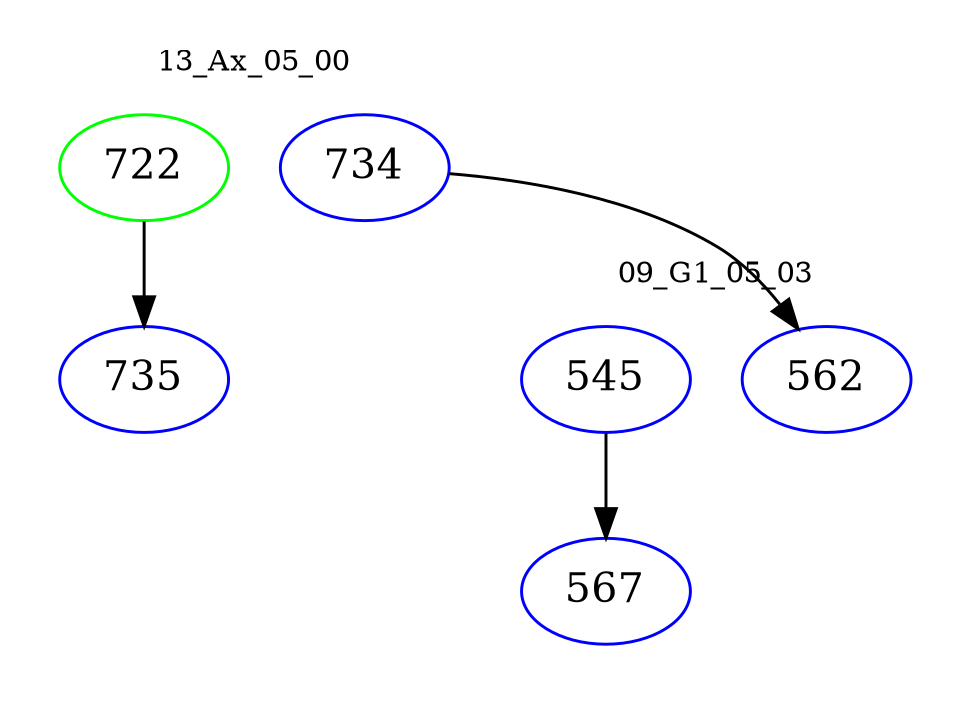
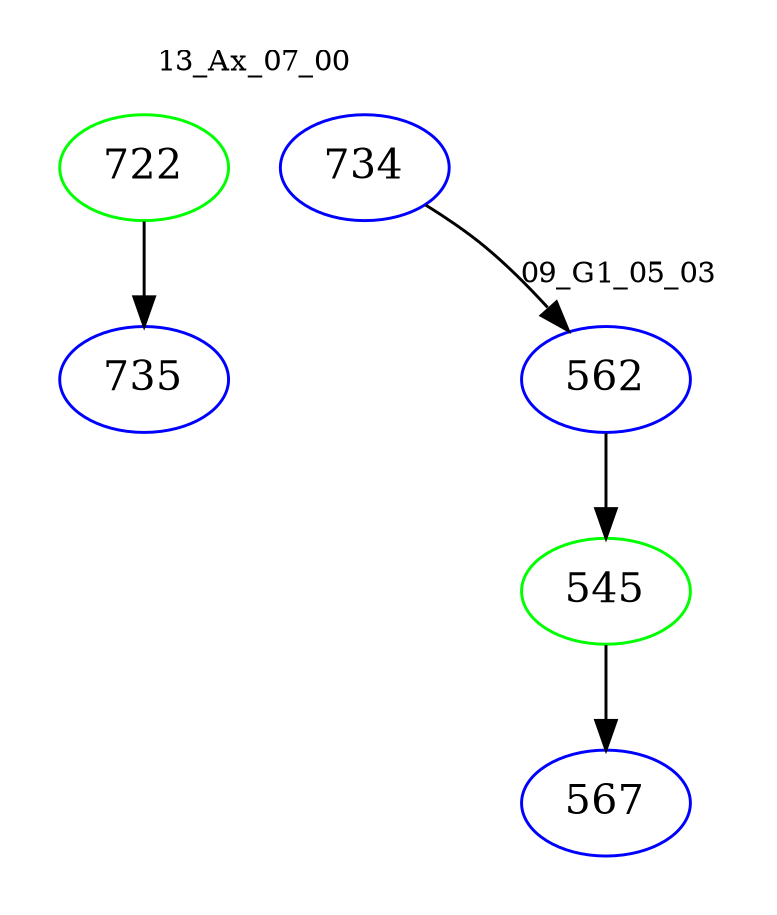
cluster "13_Ax_05_00": label "13_Ax_05_00" -> "13_Ax_07_00"
node "545": color blue -> green
edge "562" -> "545": added
